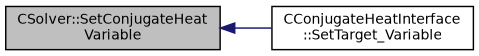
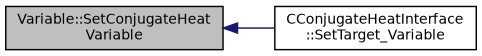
node "CSolver::SetConjugateHeat Variable": label "CSolver::SetConjugateHeat Variable" -> "Variable::SetConjugateHeat Variable"
